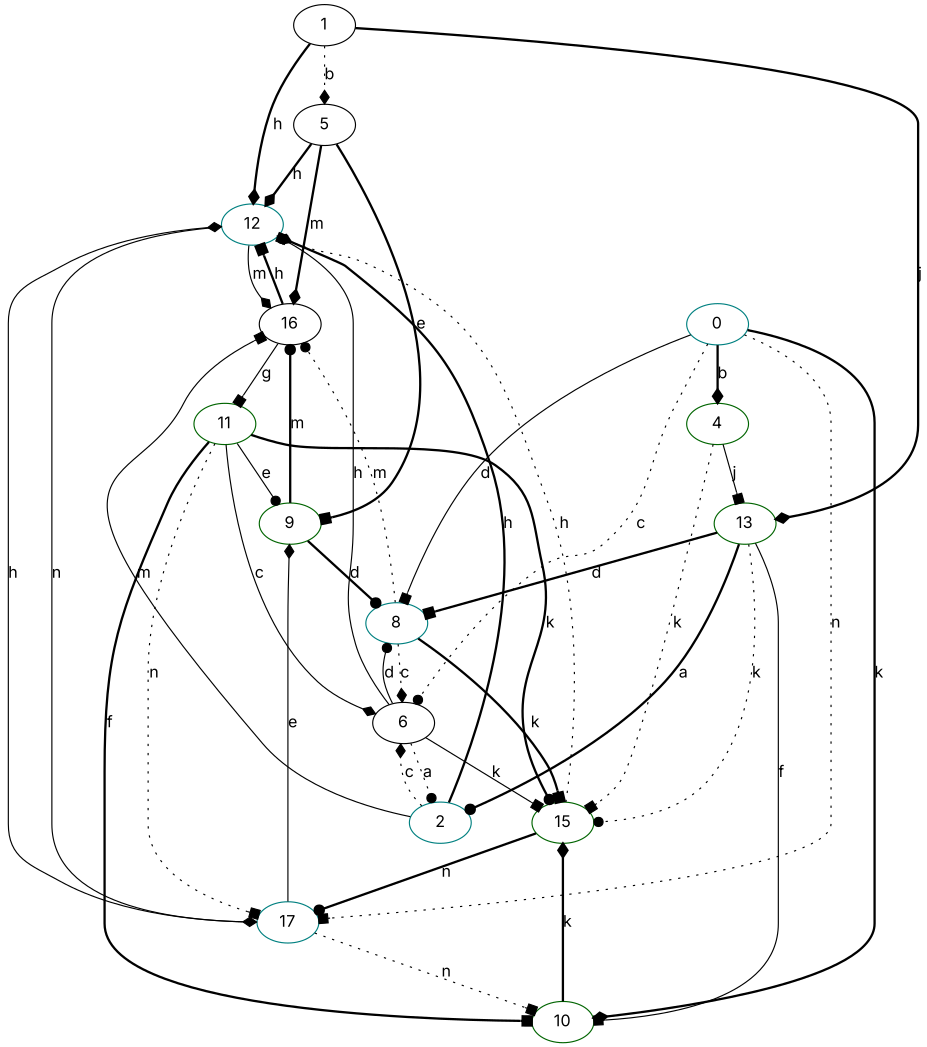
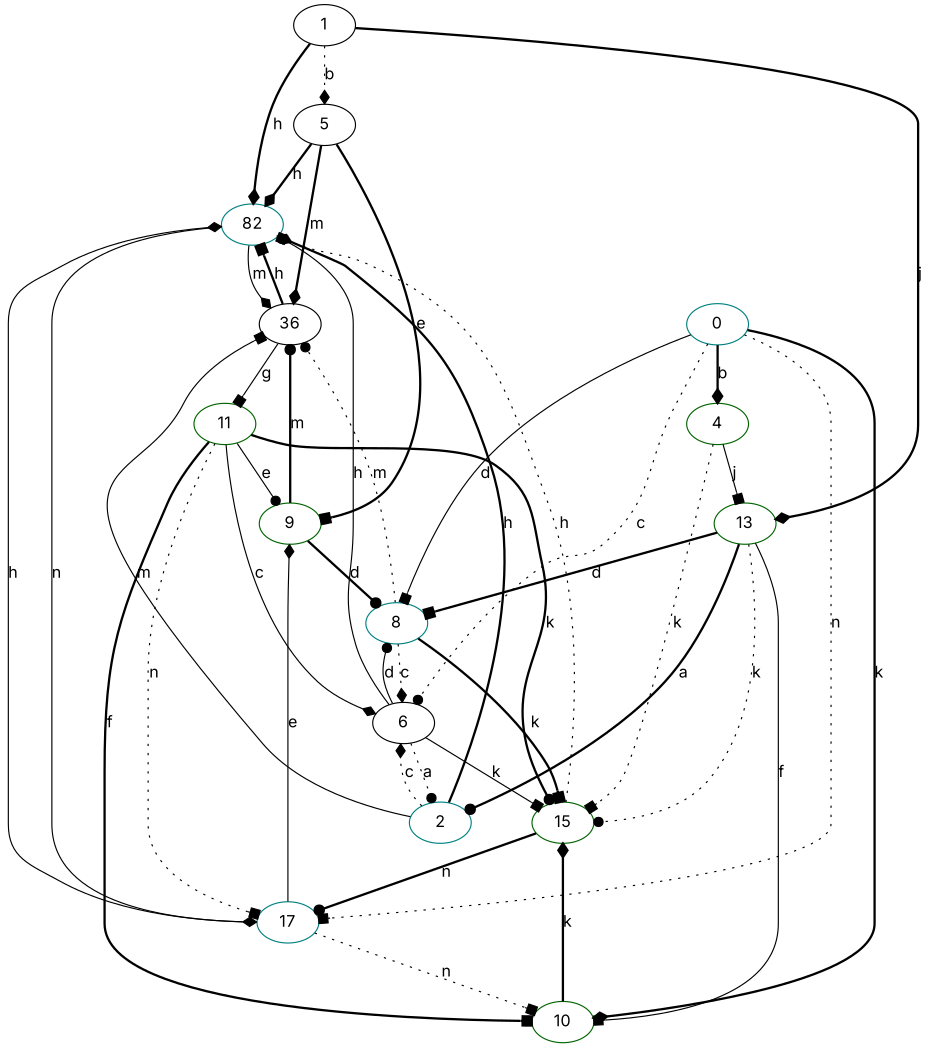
node "12": label "12" -> "82"
node "16": label "16" -> "36"
